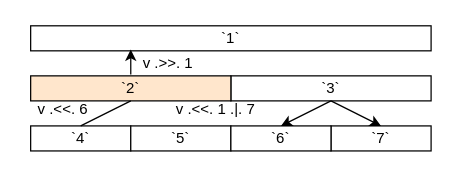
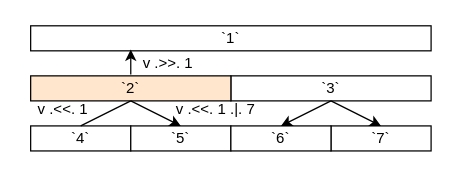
node "v .<<. 6": label "v .<<. 6" -> "v .<<. 1"
edge "`2`" -> "`5`": added
